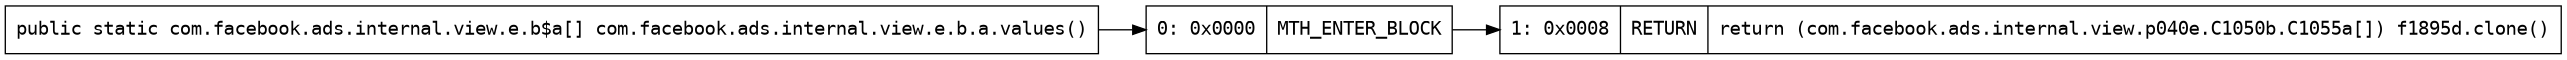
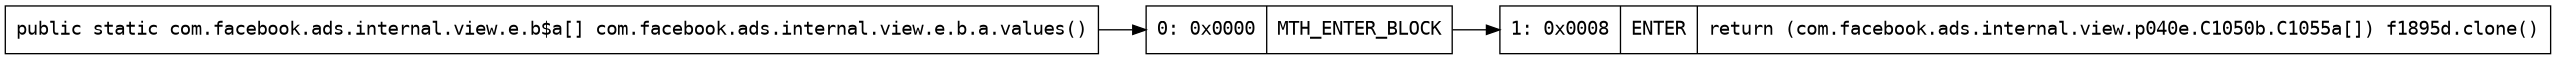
node "1: 0x0008": text "RETURN" -> "ENTER"
